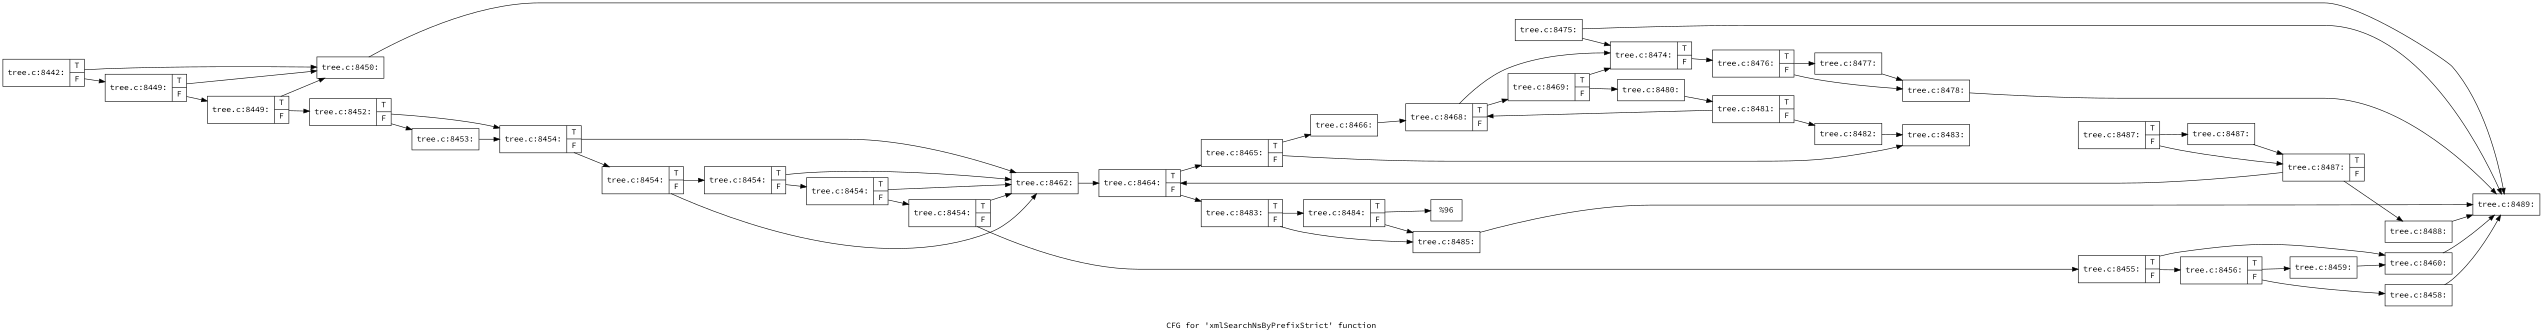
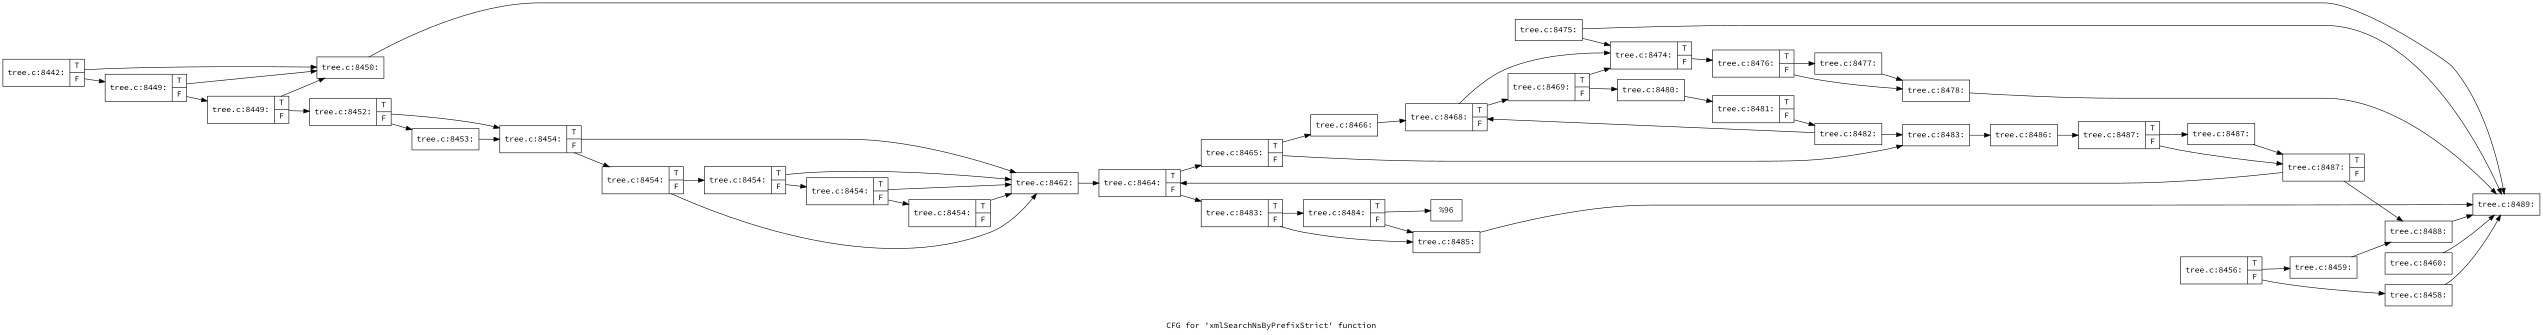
edge "tree.c:8481:" -> "tree.c:8468:": now "tree.c:8482:" -> "tree.c:8468:"
node "tree.c:8486:": added
edge "tree.c:8459:" -> "tree.c:8460:": now "tree.c:8459:" -> "tree.c:8488:"
node "tree.c:8455:": removed
